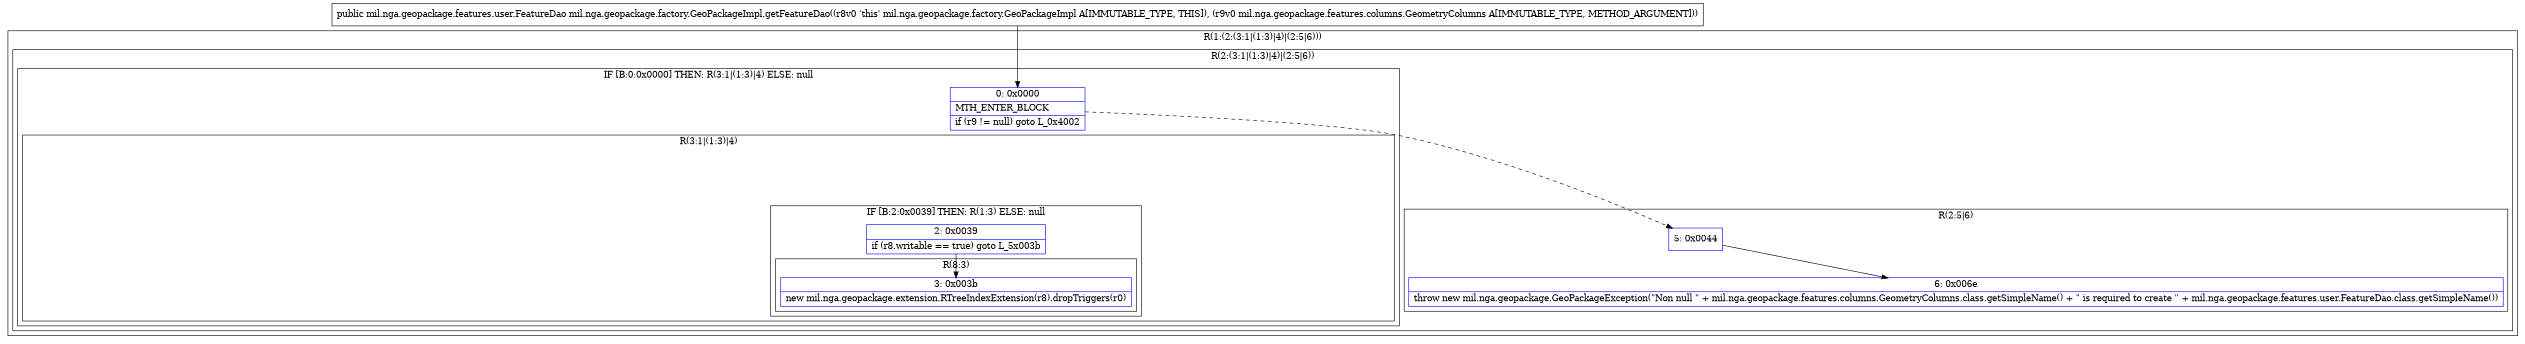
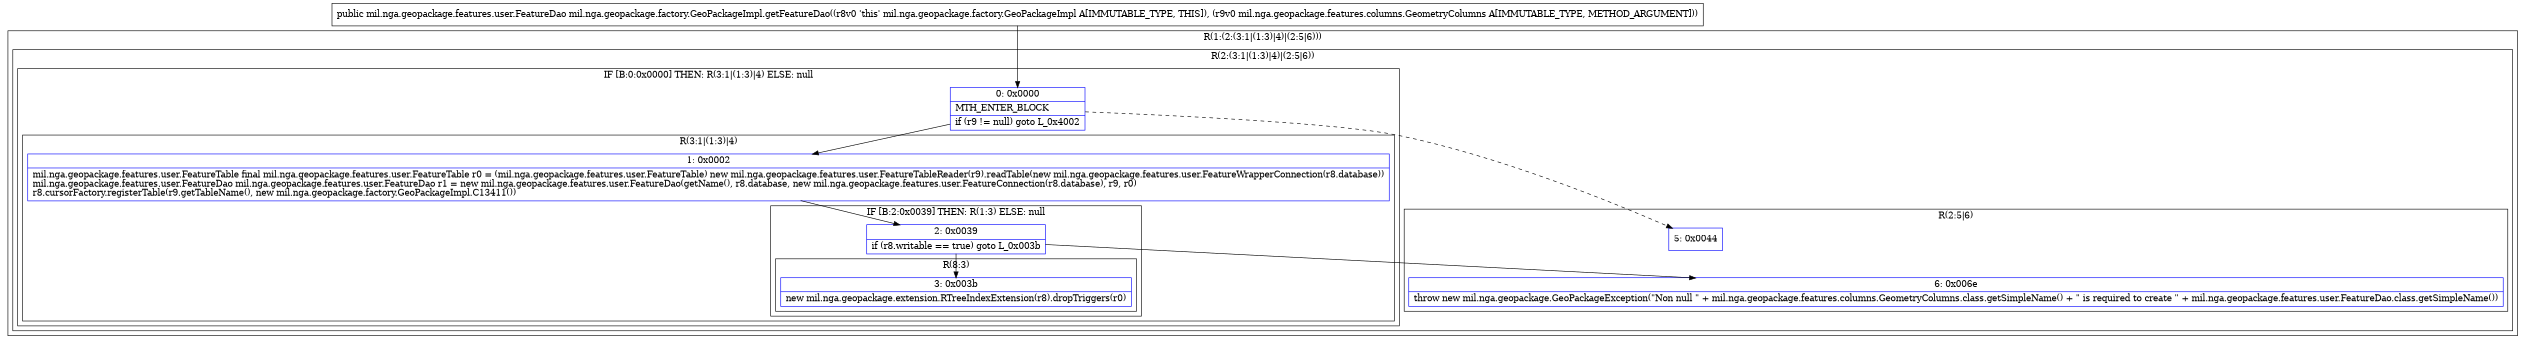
node "1: 0x0002": added
node "2: 0x0039": text "if (r8.writable == true) goto L_5x003b" -> "if (r8.writable == true) goto L_0x003b"
edge "5: 0x0044" -> "6: 0x006e": now "2: 0x0039" -> "6: 0x006e"
